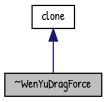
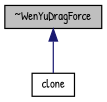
edge "~WenYuDragForce" -> "clone": reversed
